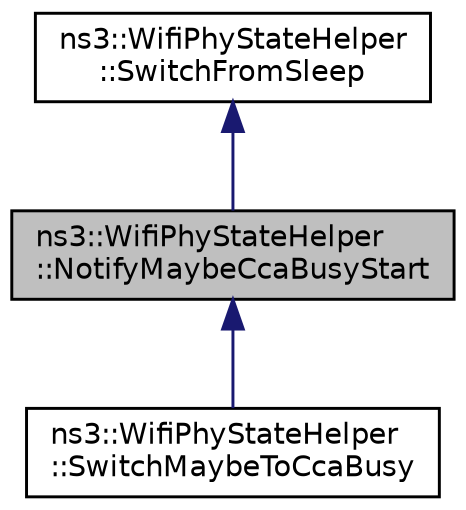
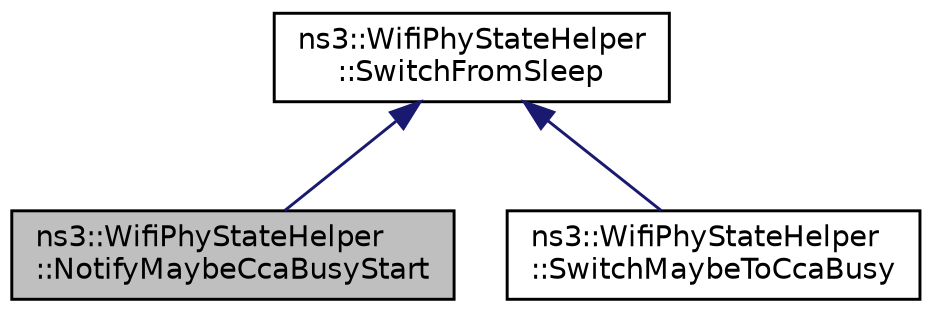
edge "ns3::WifiPhyStateHelper ::SwitchMaybeToCcaBusy" -> "ns3::WifiPhyStateHelper ::NotifyMaybeCcaBusyStart": now "ns3::WifiPhyStateHelper ::SwitchMaybeToCcaBusy" -> "ns3::WifiPhyStateHelper ::SwitchFromSleep"
